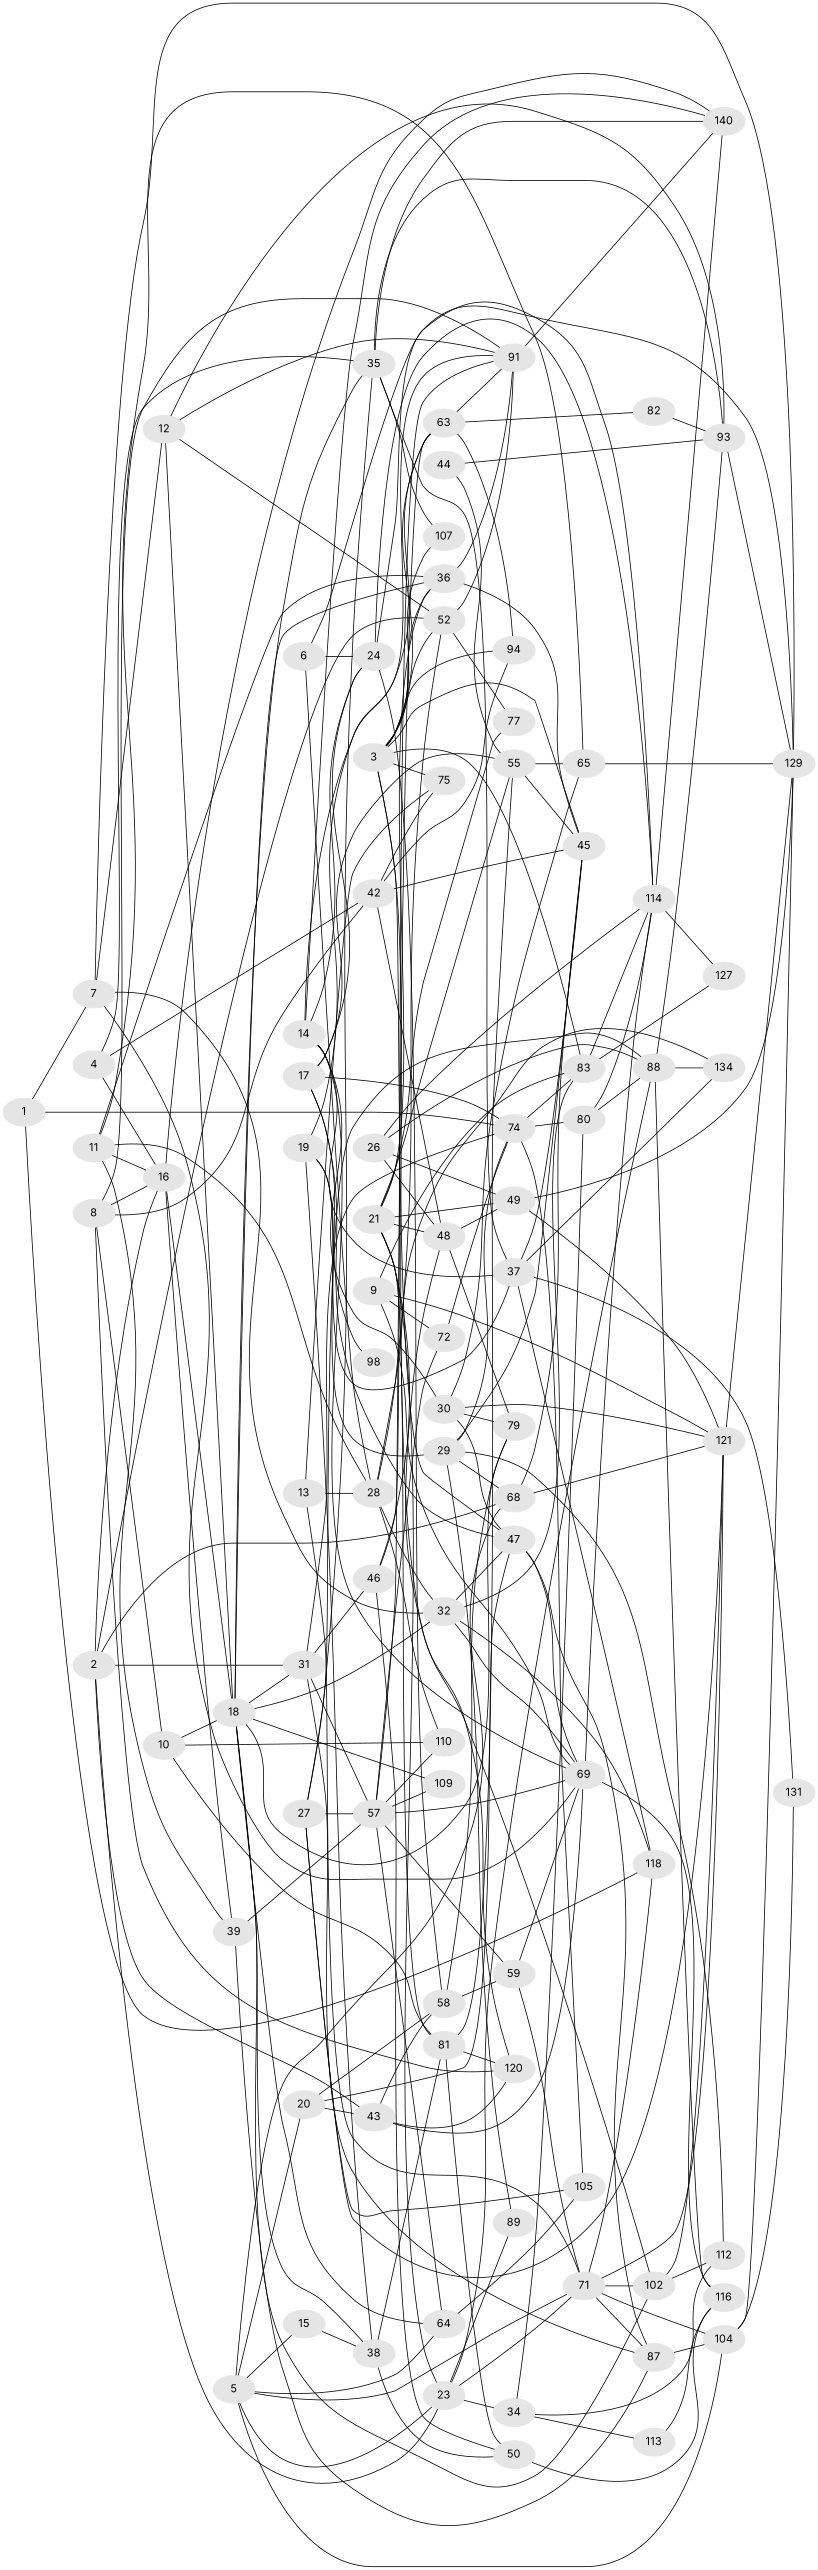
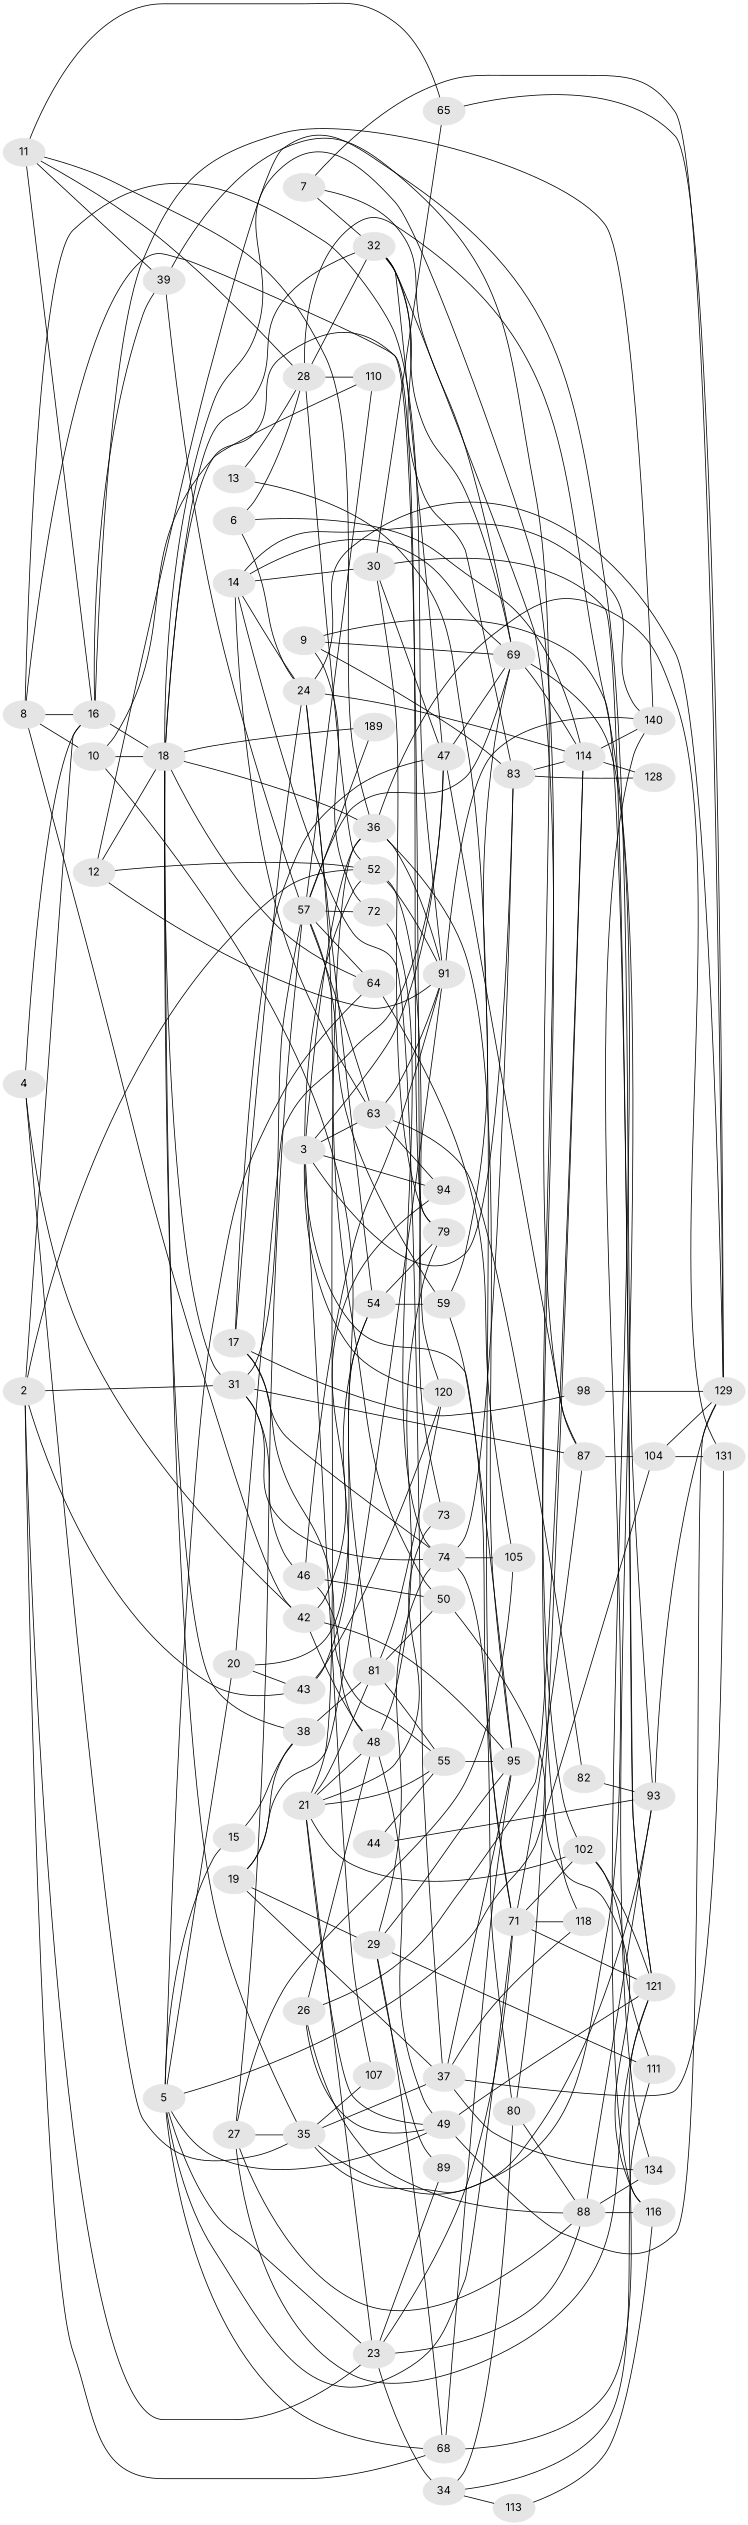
edge "12" -- "7": removed
node "77": label "77" -> "73"
edge "55" -- "65": removed
node "75": removed
edge "36" -- "131": added
node "45": label "45" -> "95"
node "127": label "127" -> "128"
edge "129" -- "121": now "129" -- "98"
node "1": removed
node "109": label "109" -> "189"
node "58": label "58" -> "54"
edge "69" -- "43": removed
edge "5" -- "49": added
node "112": label "112" -> "111"
edge "71" -- "104": removed
edge "38" -- "50": now "24" -- "50"
